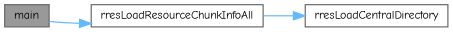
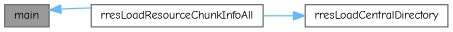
edge "main" -> "rresLoadResourceChunkInfoAll": reversed
